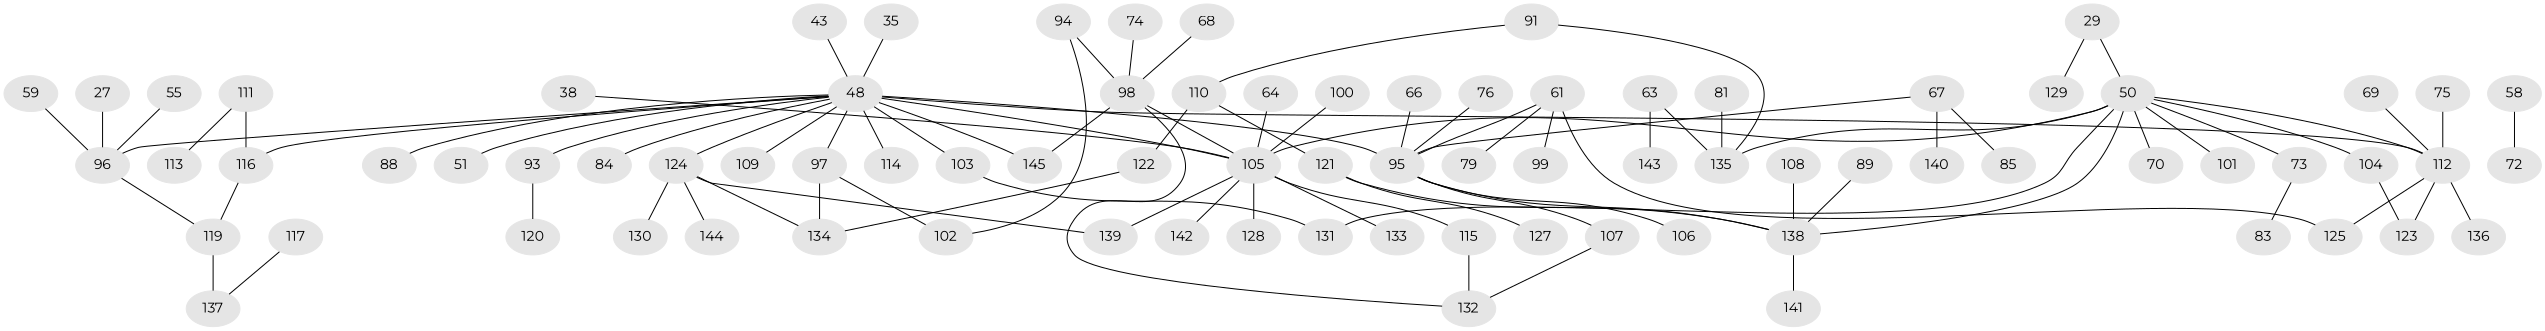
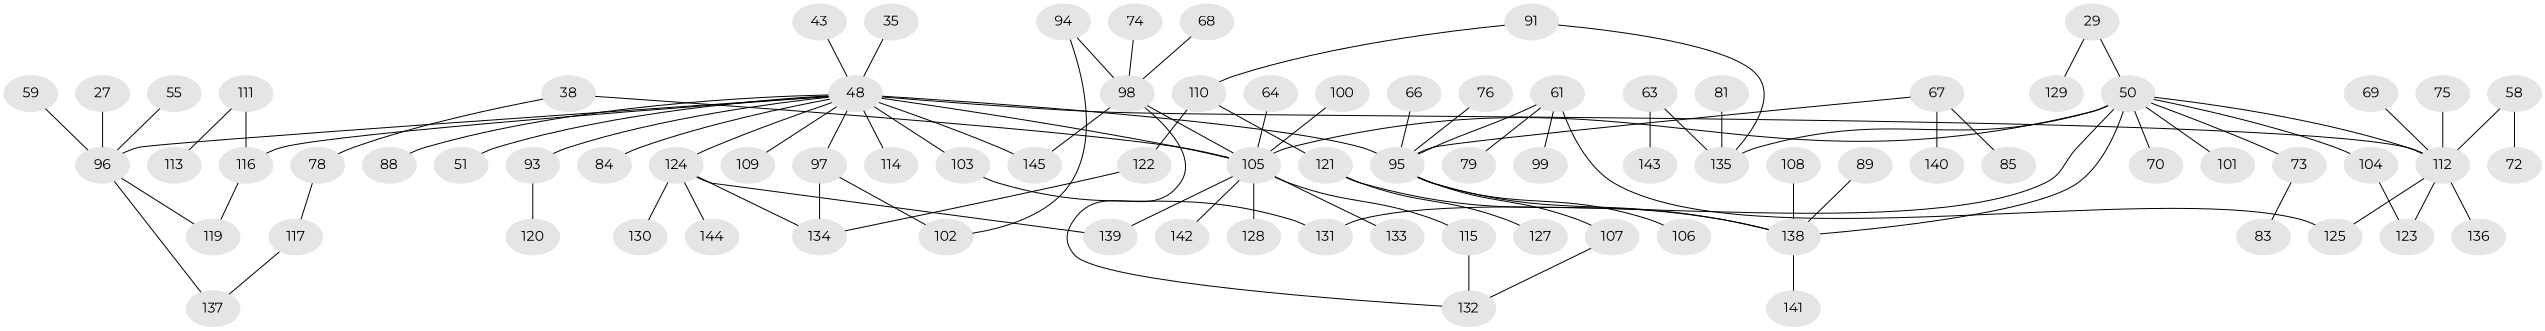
edge "58" -- "112": added
node "78": added
edge "119" -- "137": now "96" -- "137"
